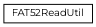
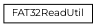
node "FAT52ReadUtil": label "FAT52ReadUtil" -> "FAT32ReadUtil"
